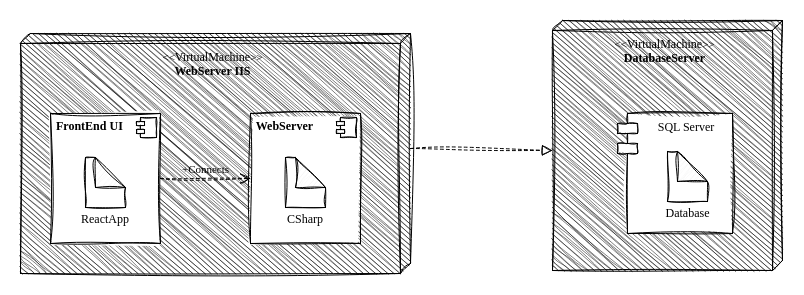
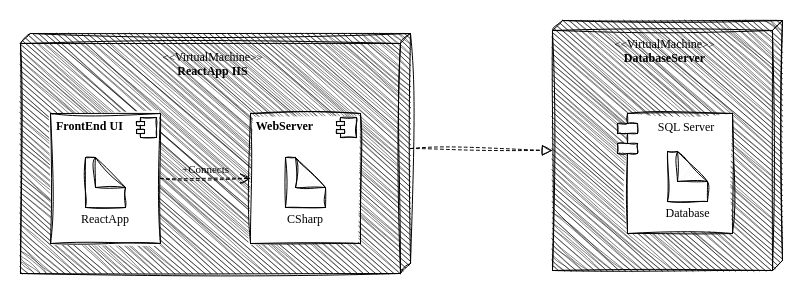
node "<<VirtualMachine>> WebServer IIS": label "<<VirtualMachine>> WebServer IIS" -> "<<VirtualMachine>> ReactApp IIS"
